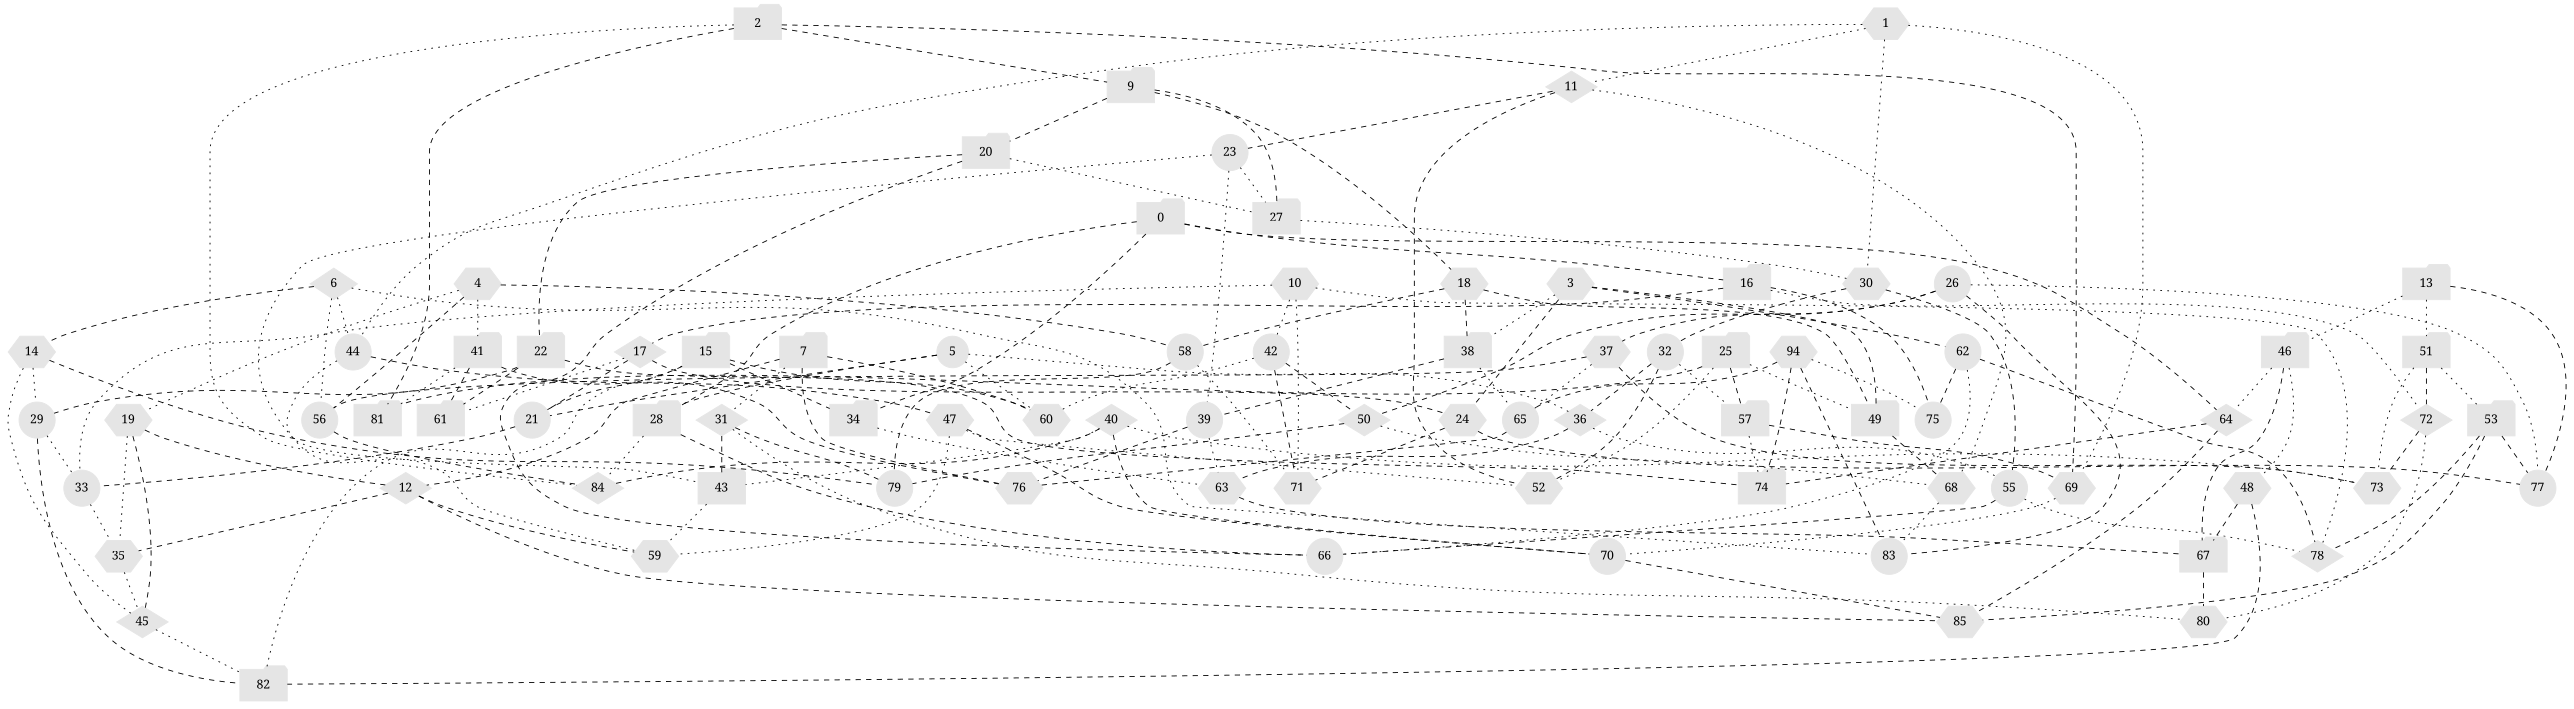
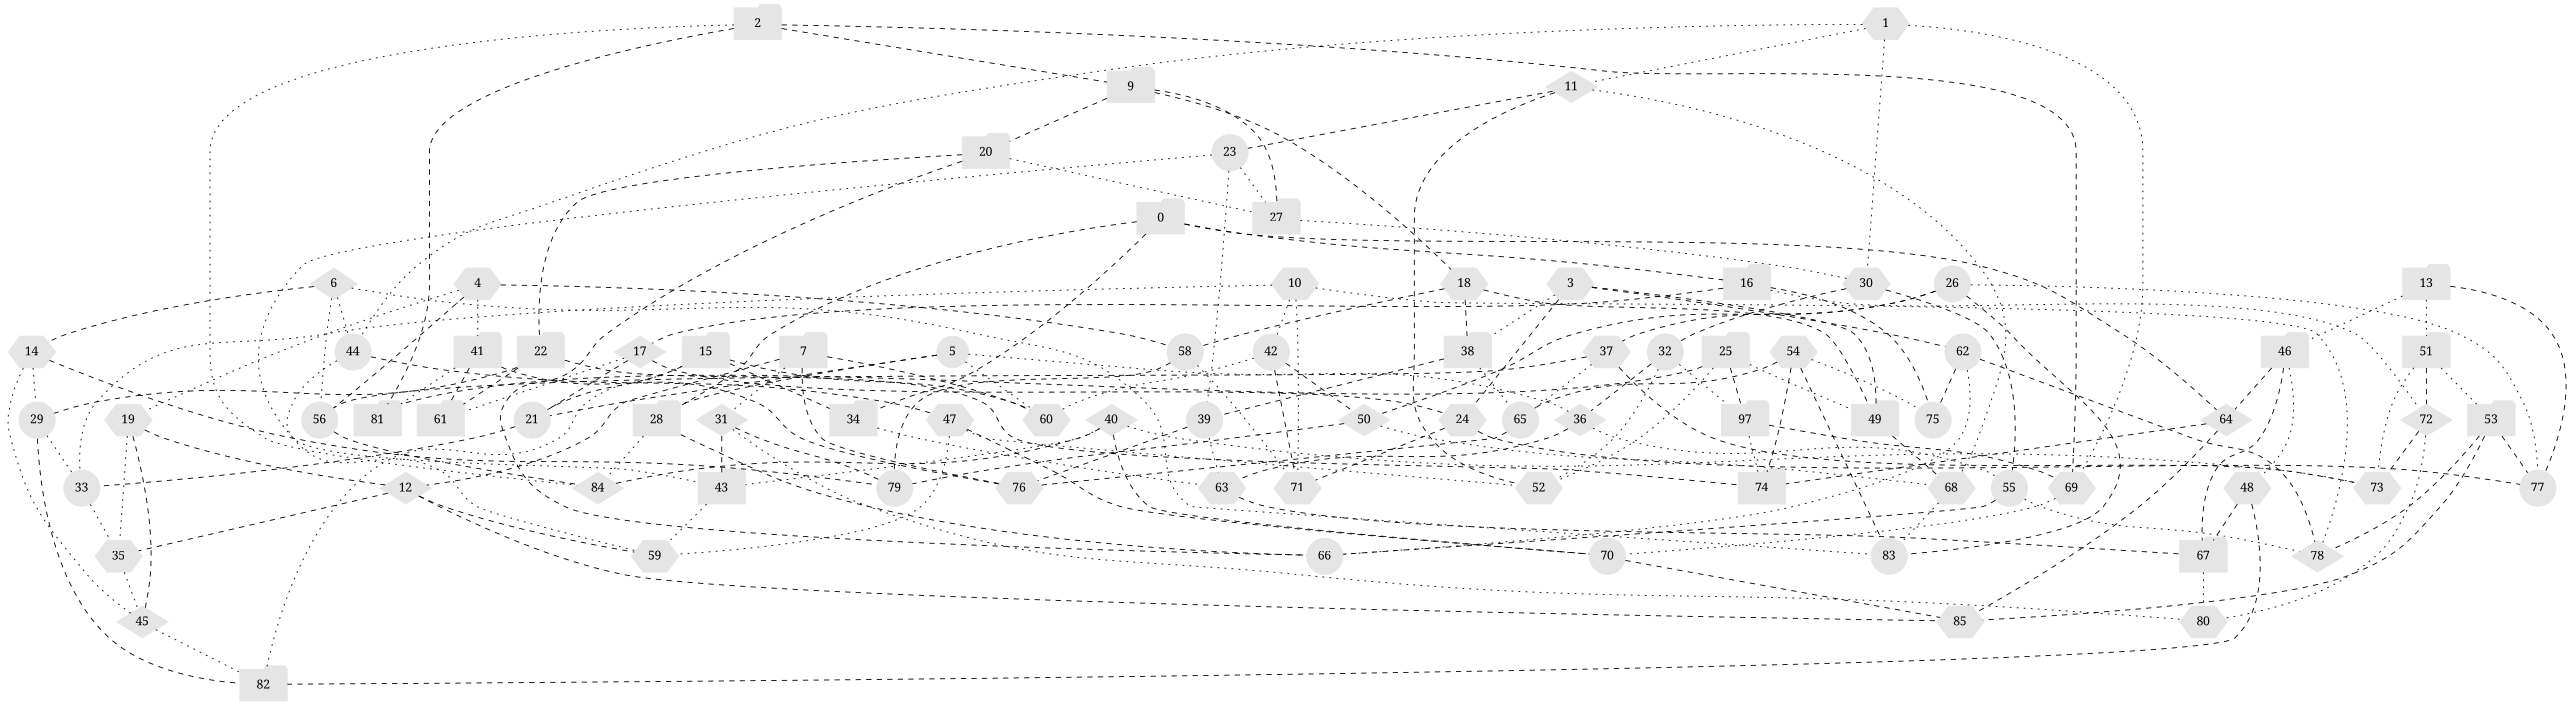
node "94": label "94" -> "54"
edge "46" -- "64": style dotted -> dashed
node "57": label "57" -> "97"
edge "32" -- "52": style dashed -> dotted
edge "67" -- "80": style dashed -> dotted
